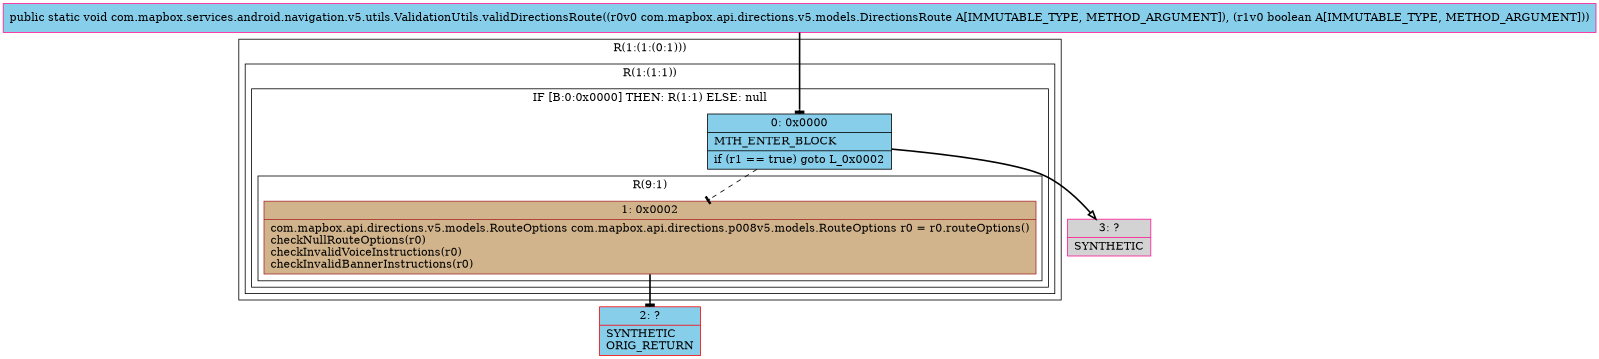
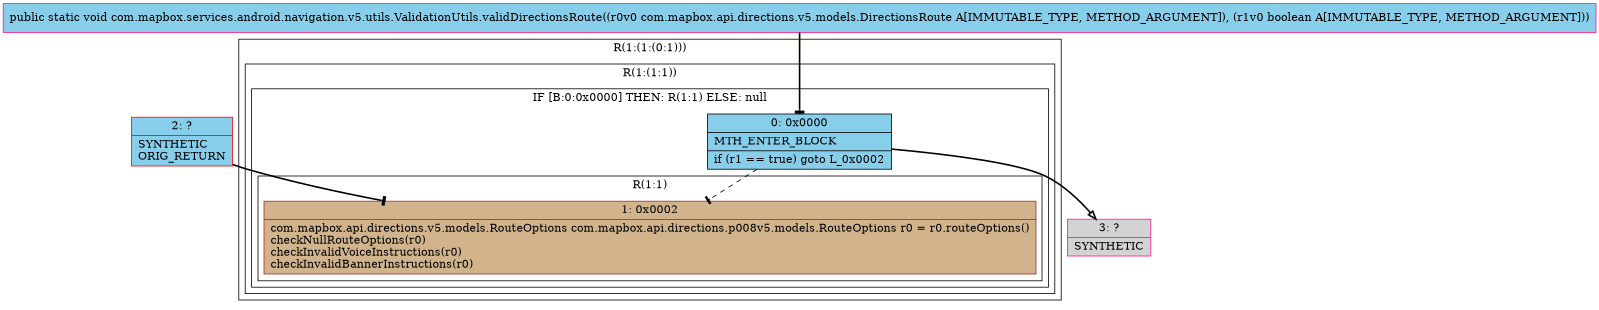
cluster "R(9:1)": label "R(9:1)" -> "R(1:1)"
edge "1: 0x0002" -> "2: ?": reversed
